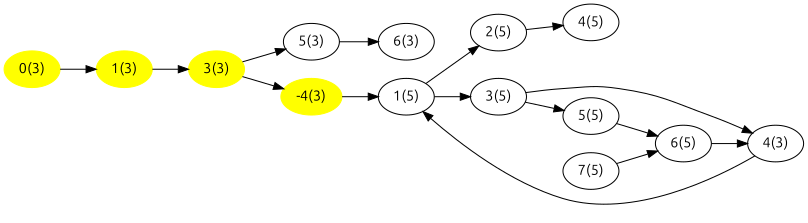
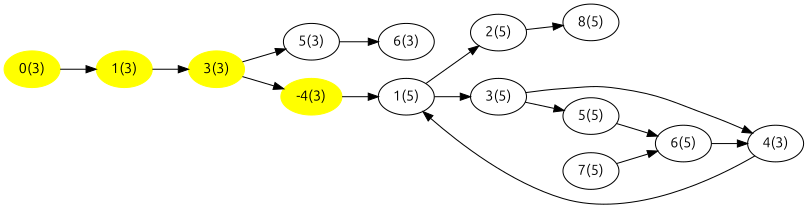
node "4(5)": label "4(5)" -> "8(5)"
